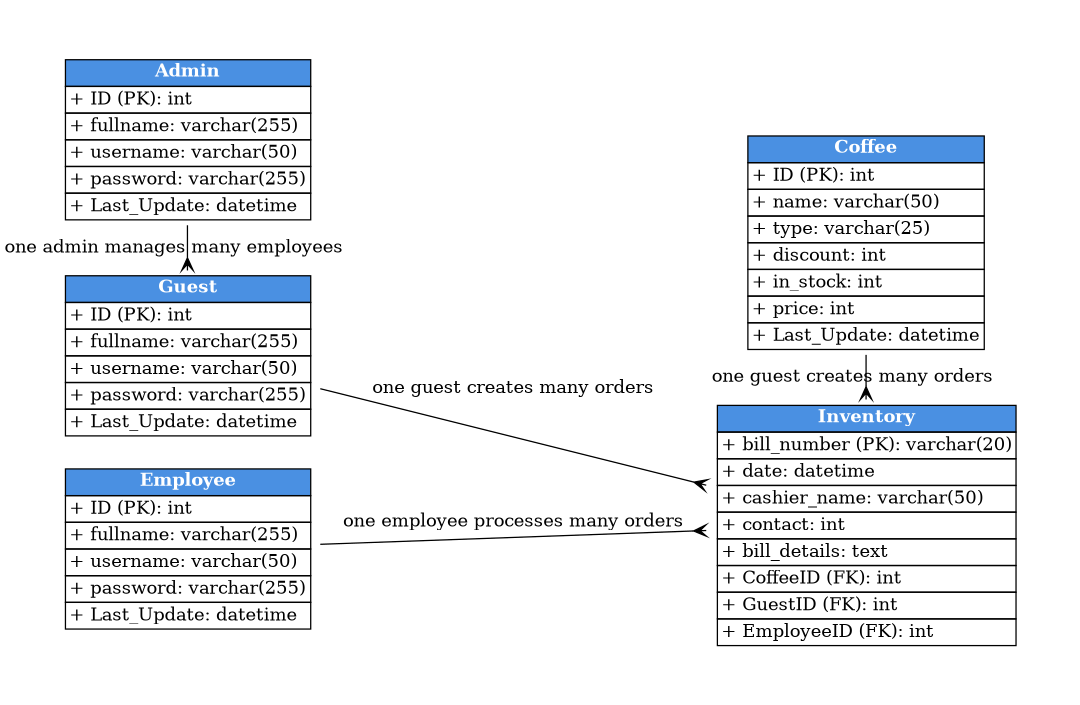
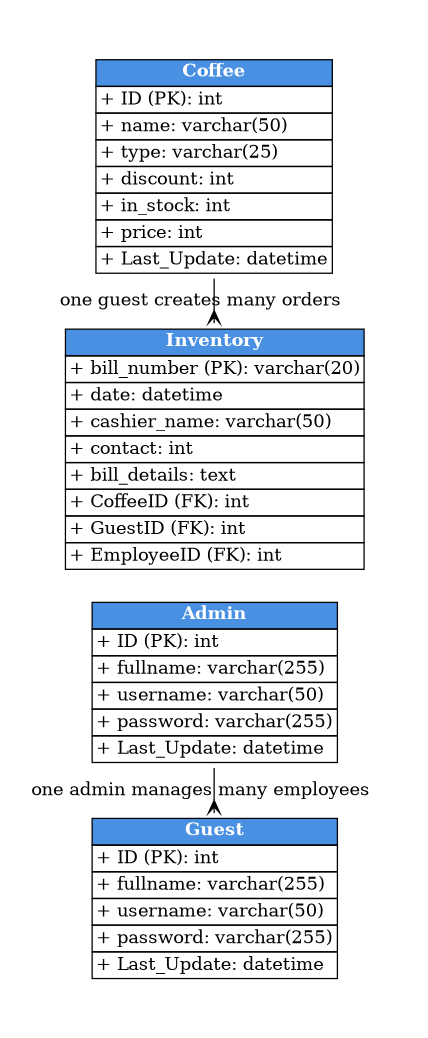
edge "Guest" -> "Inventory": removed, label "one guest creates many orders"
node "Employee": removed
